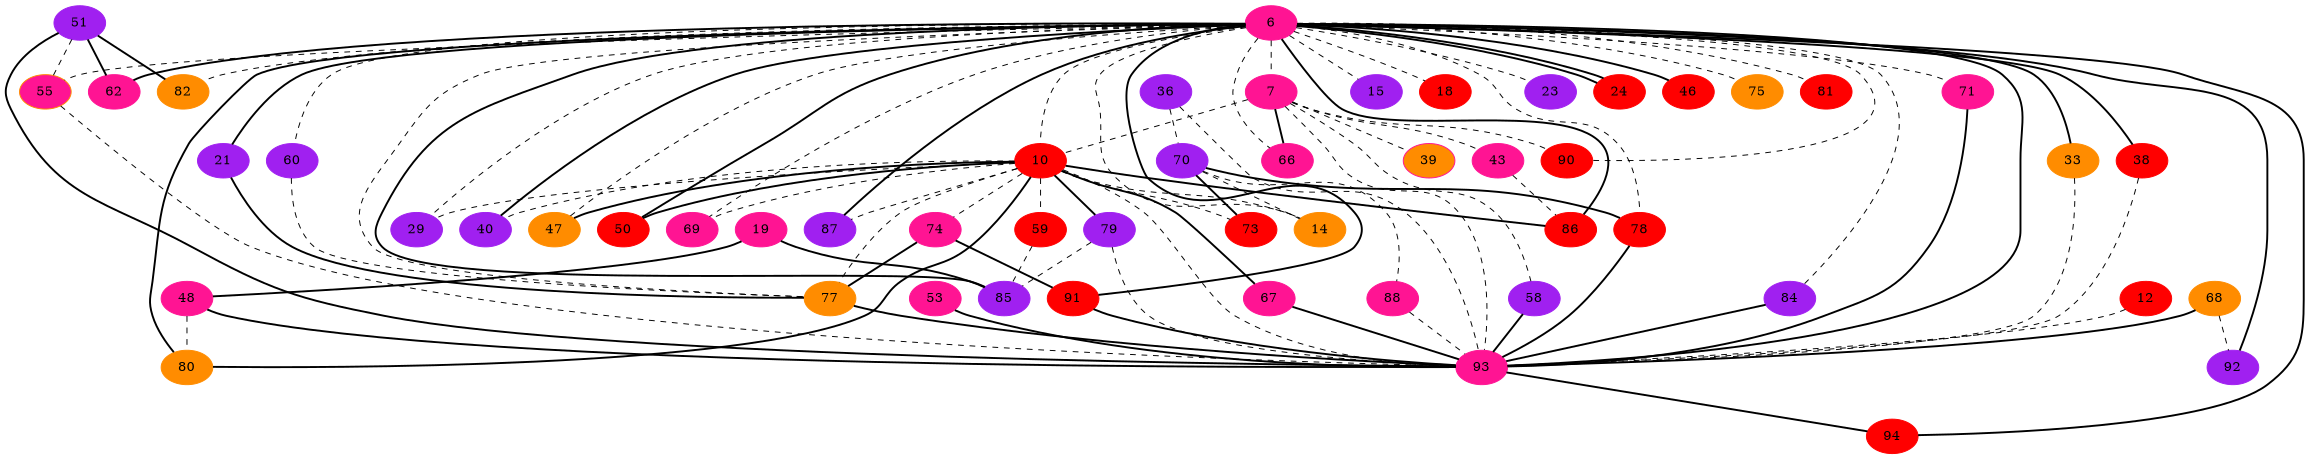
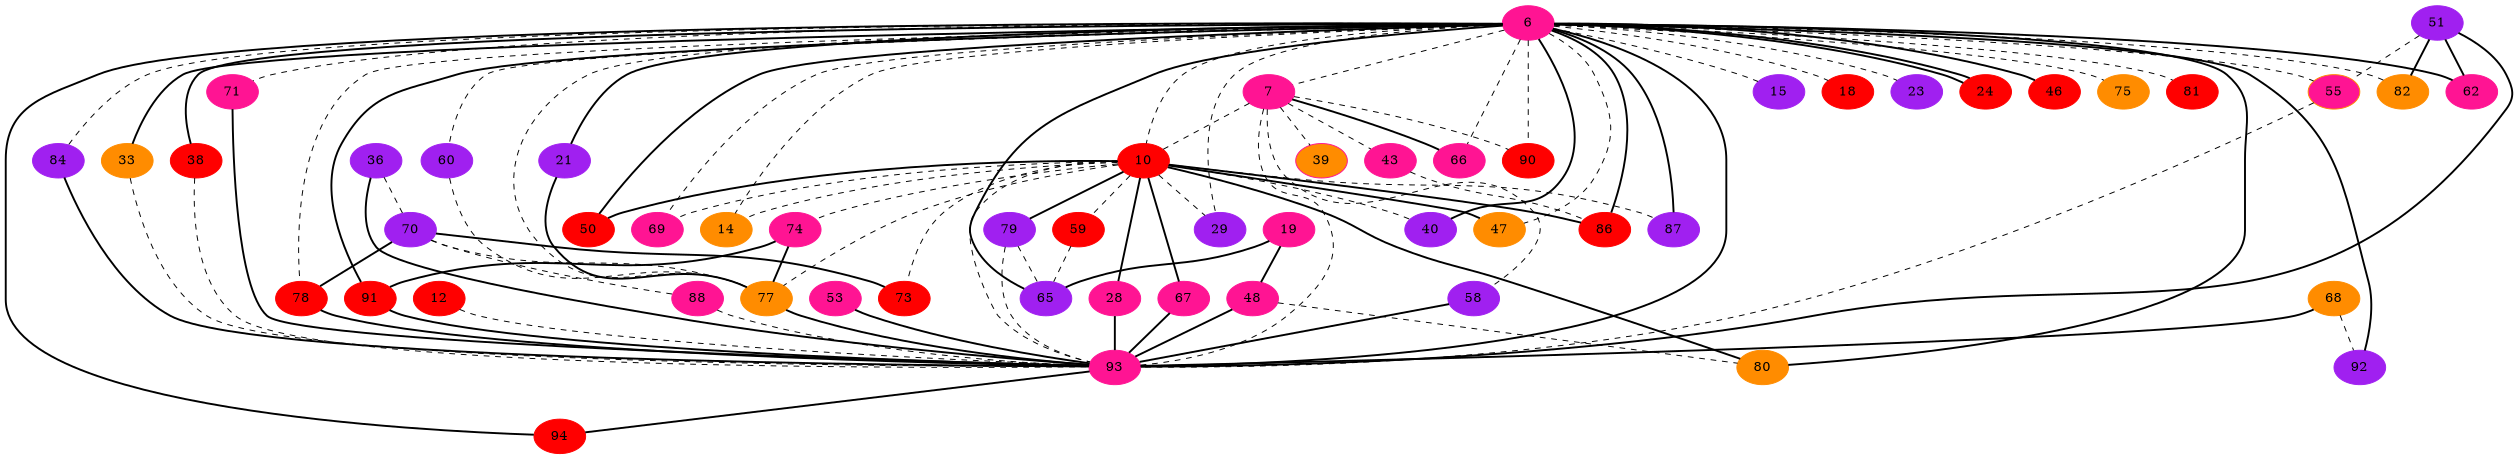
edge "36" -- "93": style dashed -> bold
edge "70" -- "14": now "70" -- "77"
node "85": label "85" -> "65"
node "28": added
